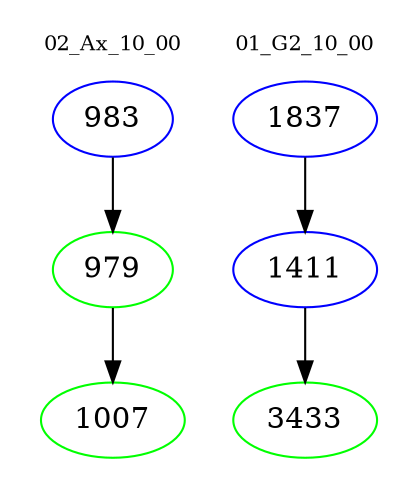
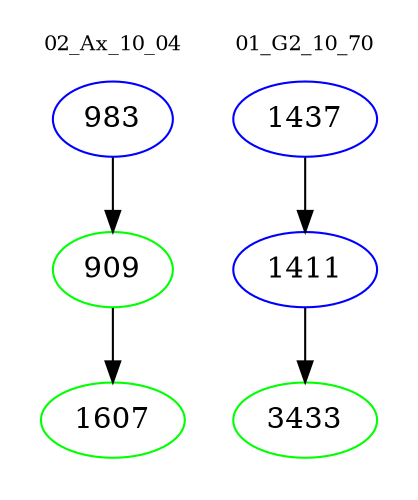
cluster "02_Ax_10_00": label "02_Ax_10_00" -> "02_Ax_10_04"
cluster "01_G2_10_00": label "01_G2_10_00" -> "01_G2_10_70"
node "1837": label "1837" -> "1437"
node "979": label "979" -> "909"
node "1007": label "1007" -> "1607"
